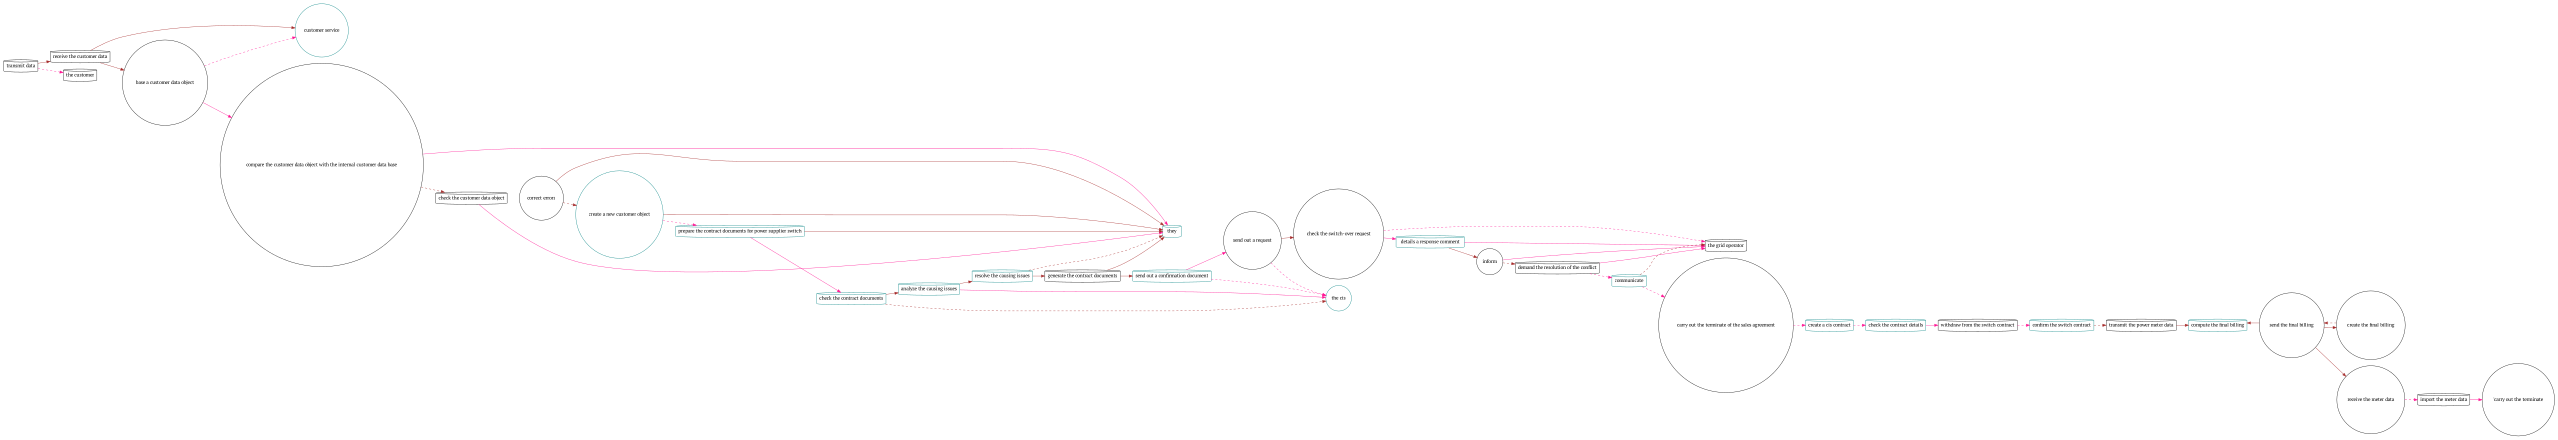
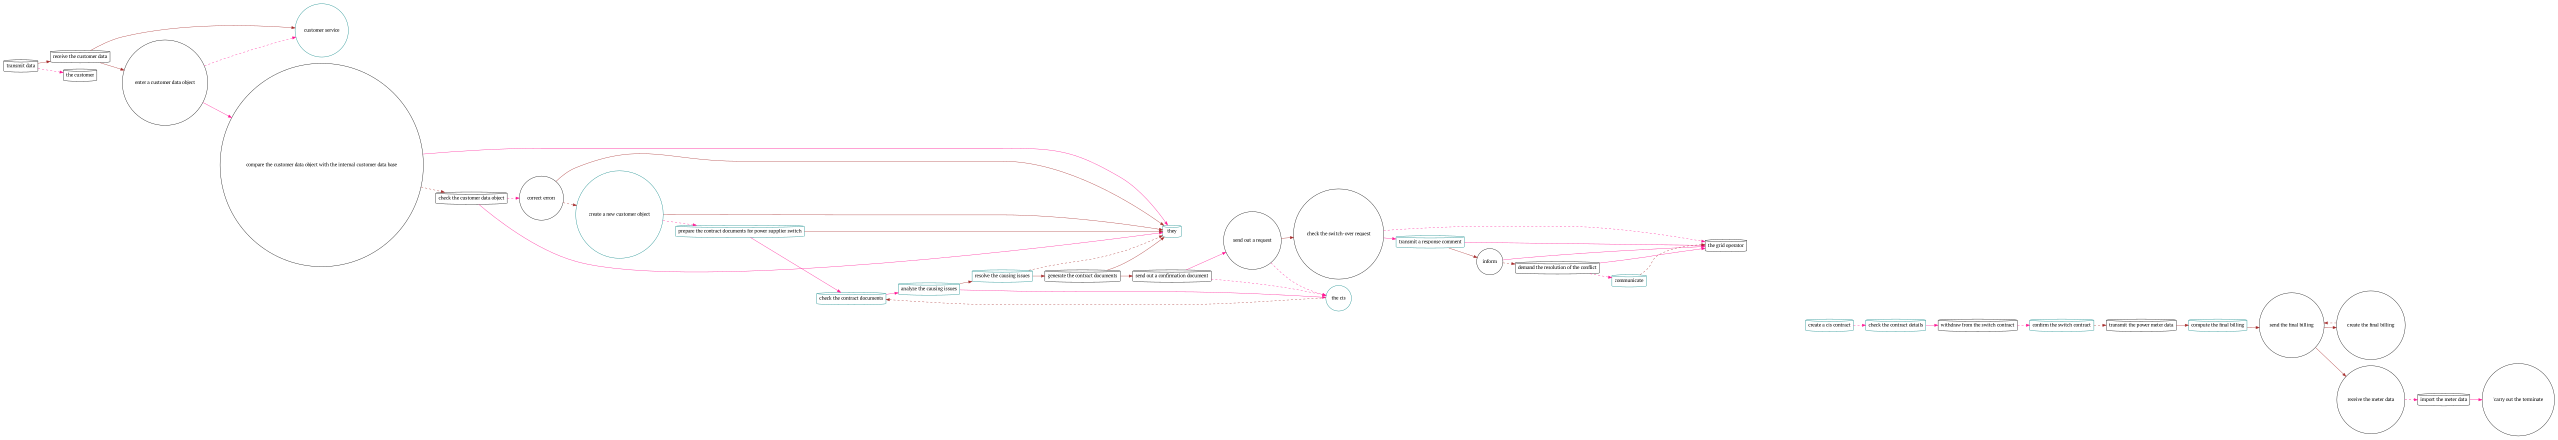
node "base a customer data object": label "base a customer data object" -> "enter a customer data object"
edge "check the customer data object" -> "correct errors": added
node "details a response comment": label "details a response comment" -> "transmit a response comment"
node "send out a confirmation document": color teal -> black
edge "check the contract documents" -> "analyze the causing issues": color brown -> deeppink
edge "check the contract documents" -> "the cis": reversed
edge "send the final billing" -> "compute the final billing": reversed
node "carry out the terminate of the sales agreement": removed
